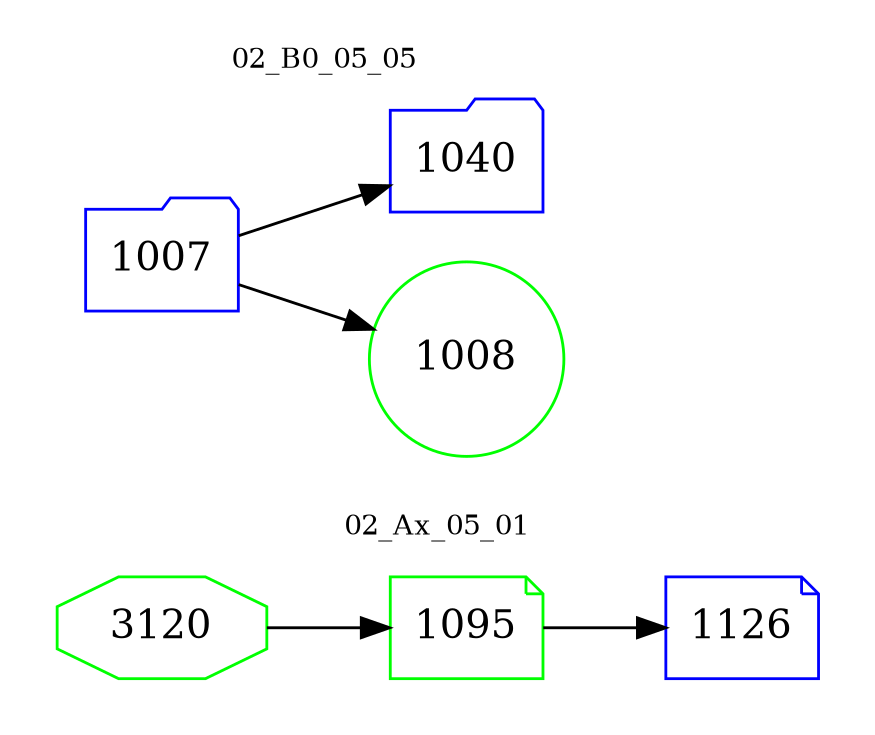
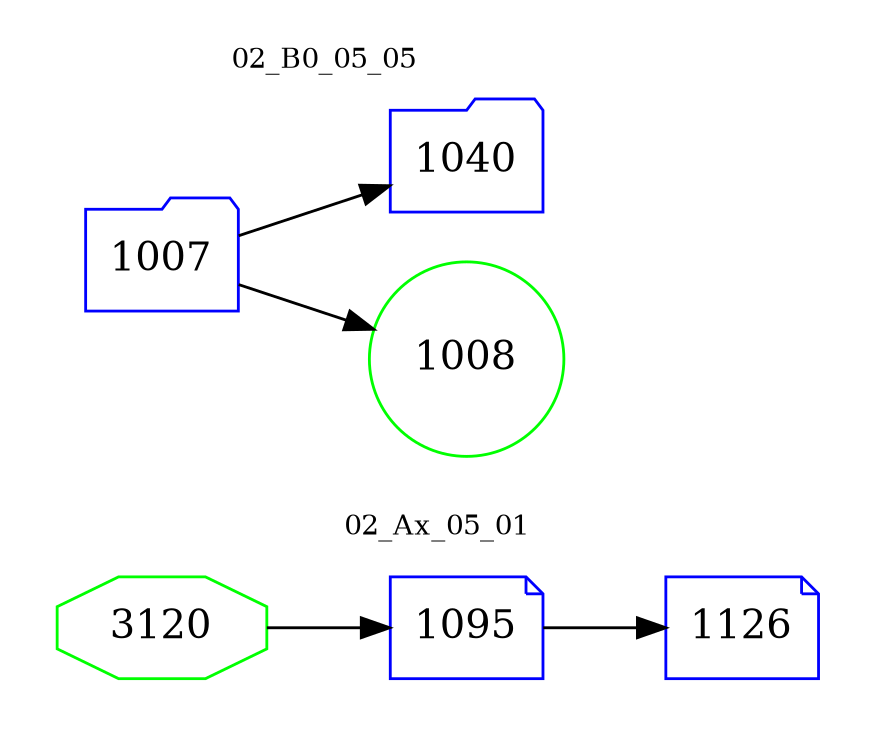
node "1095": color green -> blue
